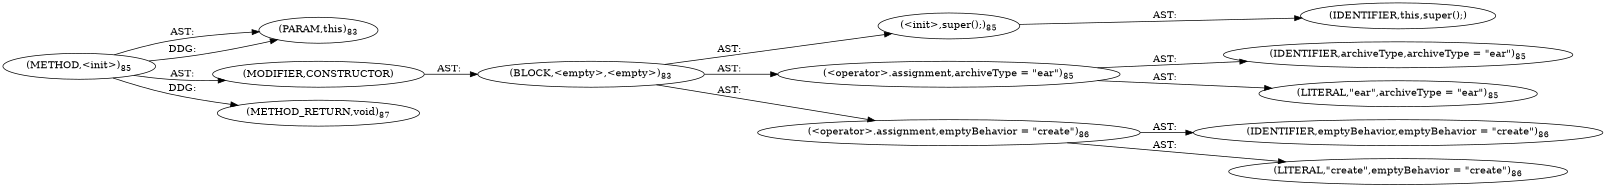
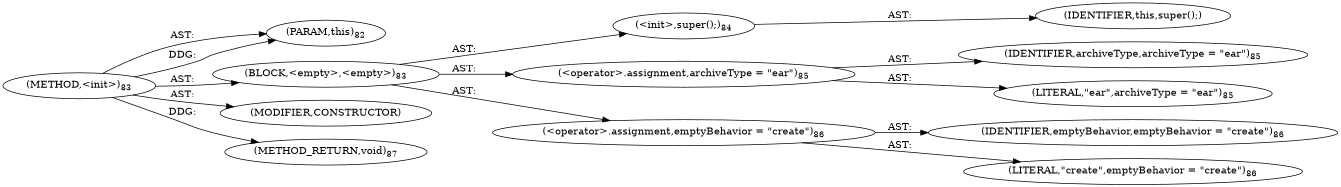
node "(<init>,super();)": text "85" -> "84"
node "(PARAM,this)": text "83" -> "82"
node "(METHOD,<init>)": text "85" -> "83"
edge "(MODIFIER,CONSTRUCTOR)" -> "(BLOCK,<empty>,<empty>)": now "(METHOD,<init>)" -> "(BLOCK,<empty>,<empty>)"
